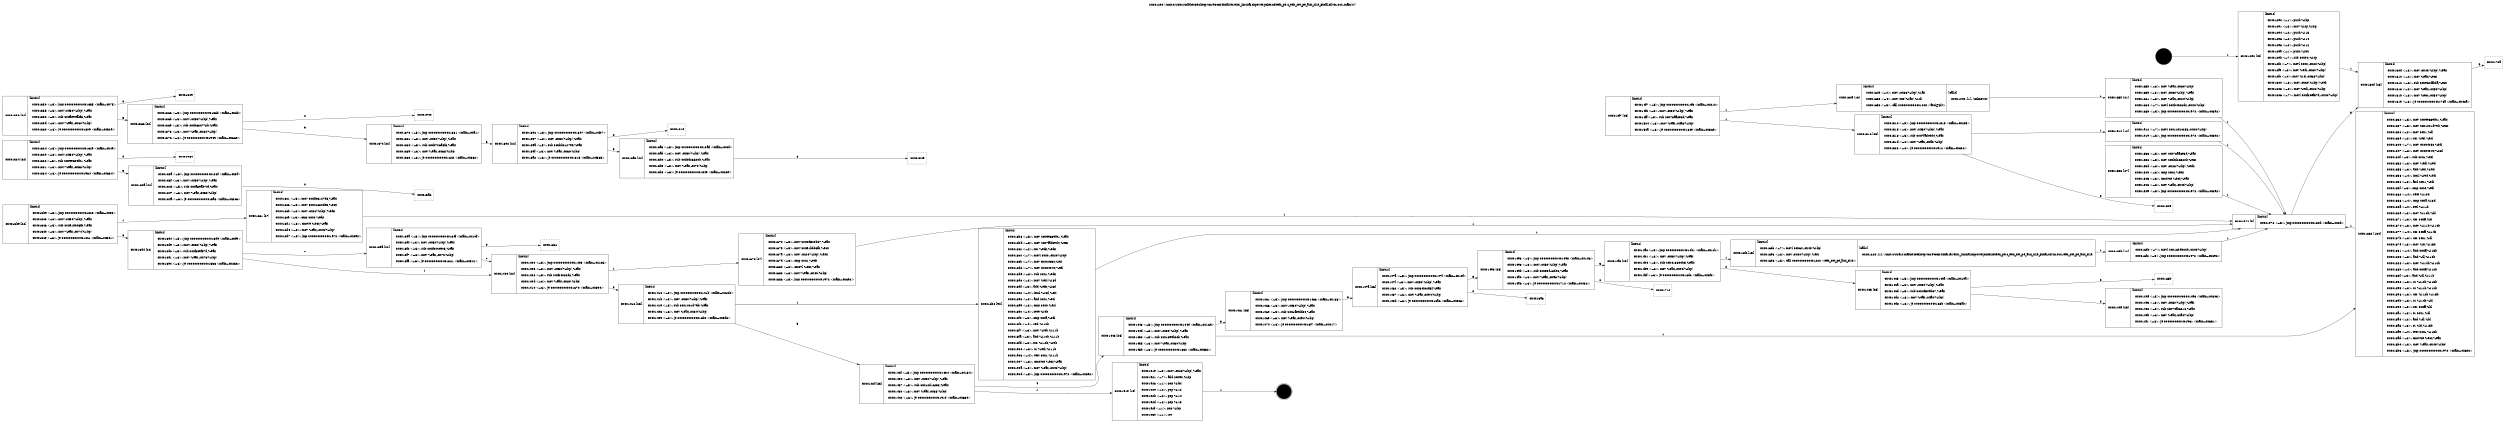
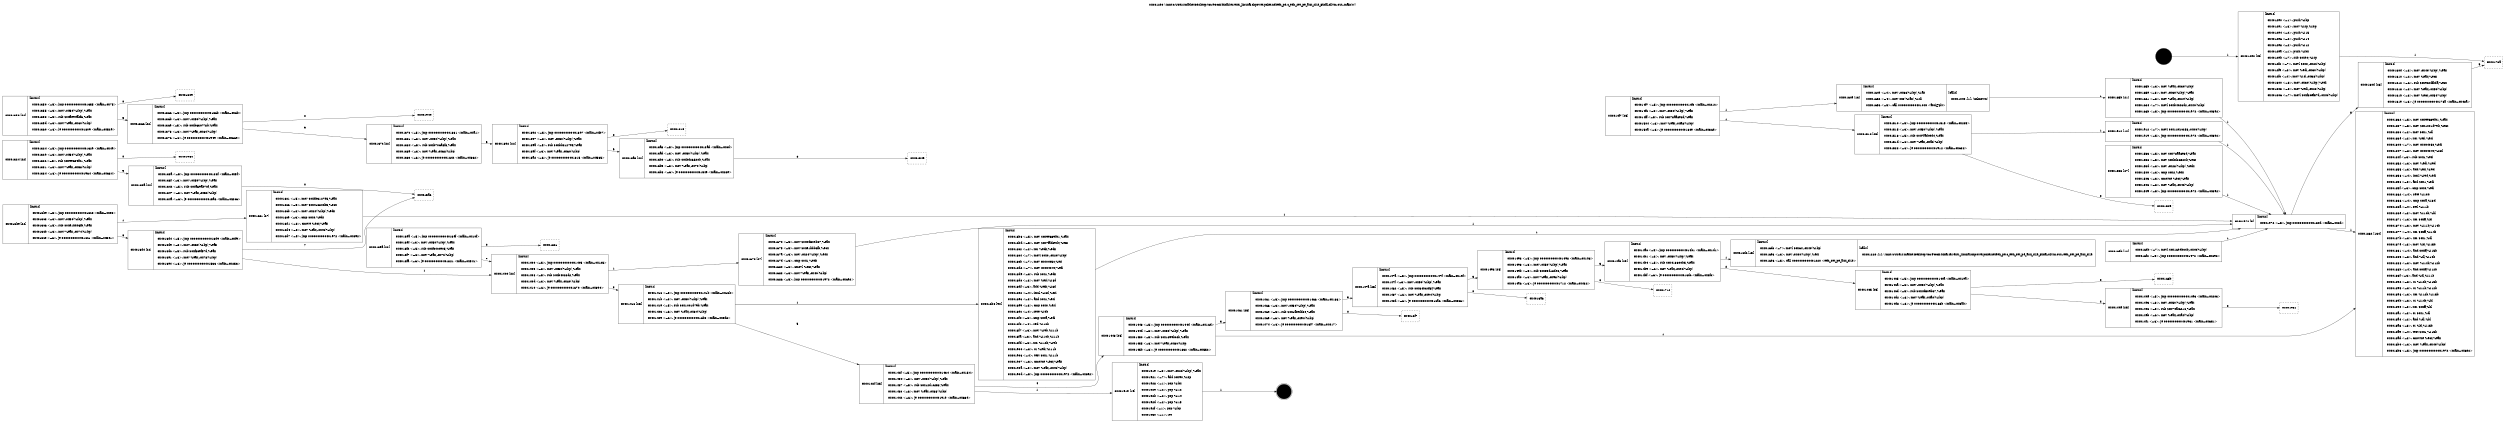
edge "0x4012e0 [45]" -> "0x40130d [23]": now "0x4012e0 [45]" -> "0x40176a"
edge "0x401832 [134]" -> "0x401972 [5]": reversed
edge "0x4016dc [15]" -> "0x4016eb [12]": removed, label "1"
edge "0x4013d4 [22]" -> "0x4013ea [22]": now "0x4013d4 [22]" -> "0x4015a6"
node "0x401931": added
node "0x4016f7": added
